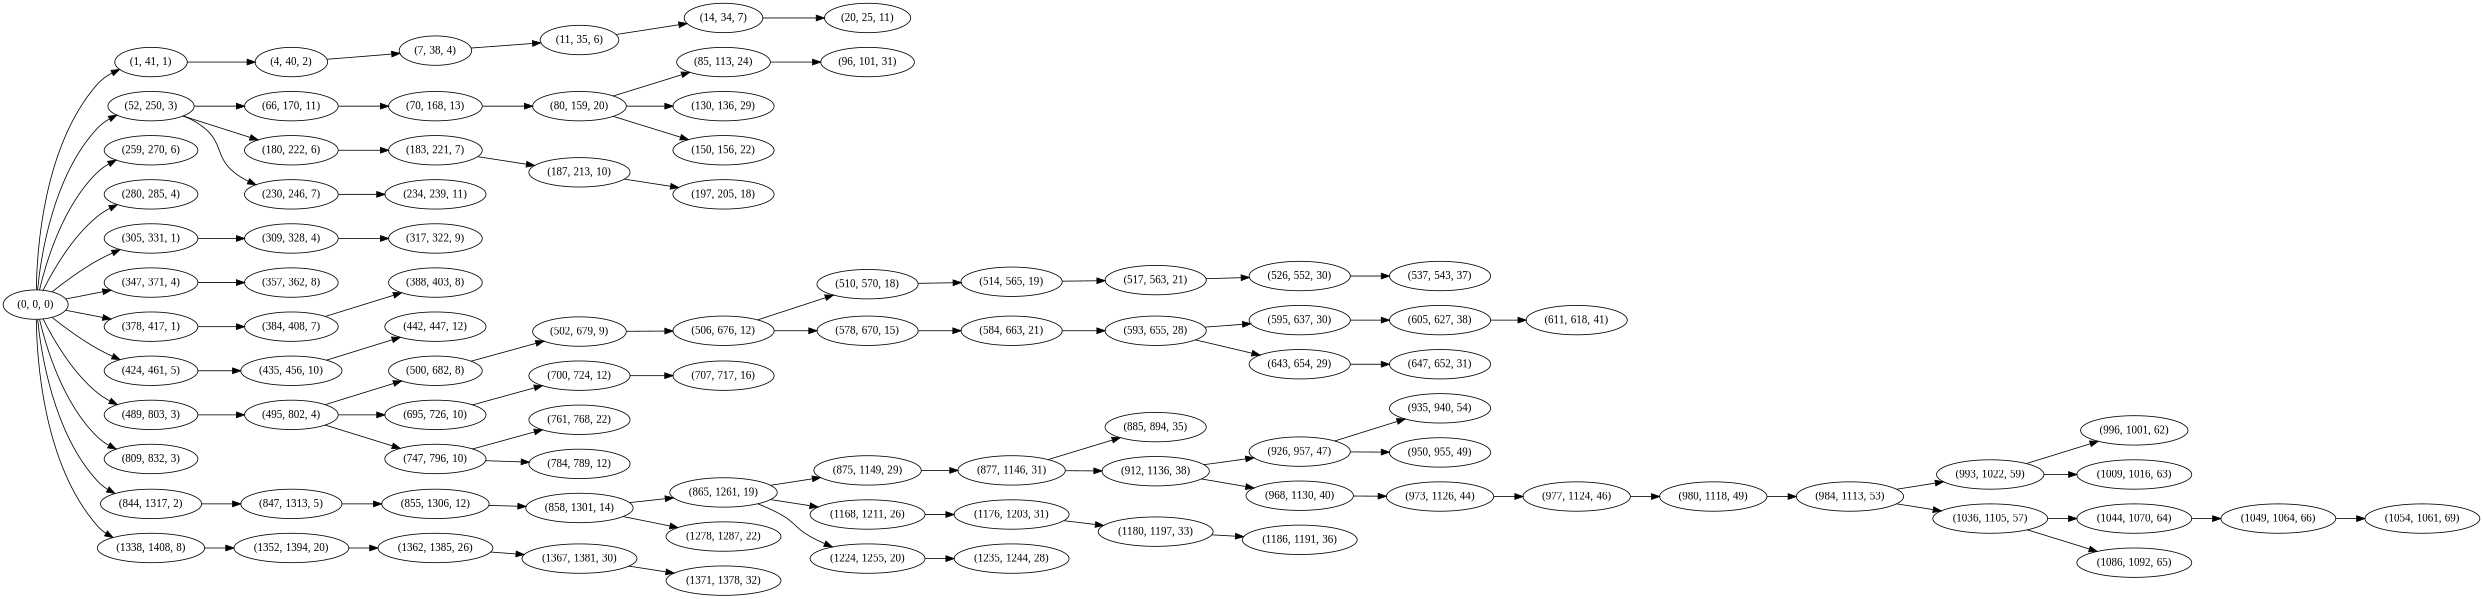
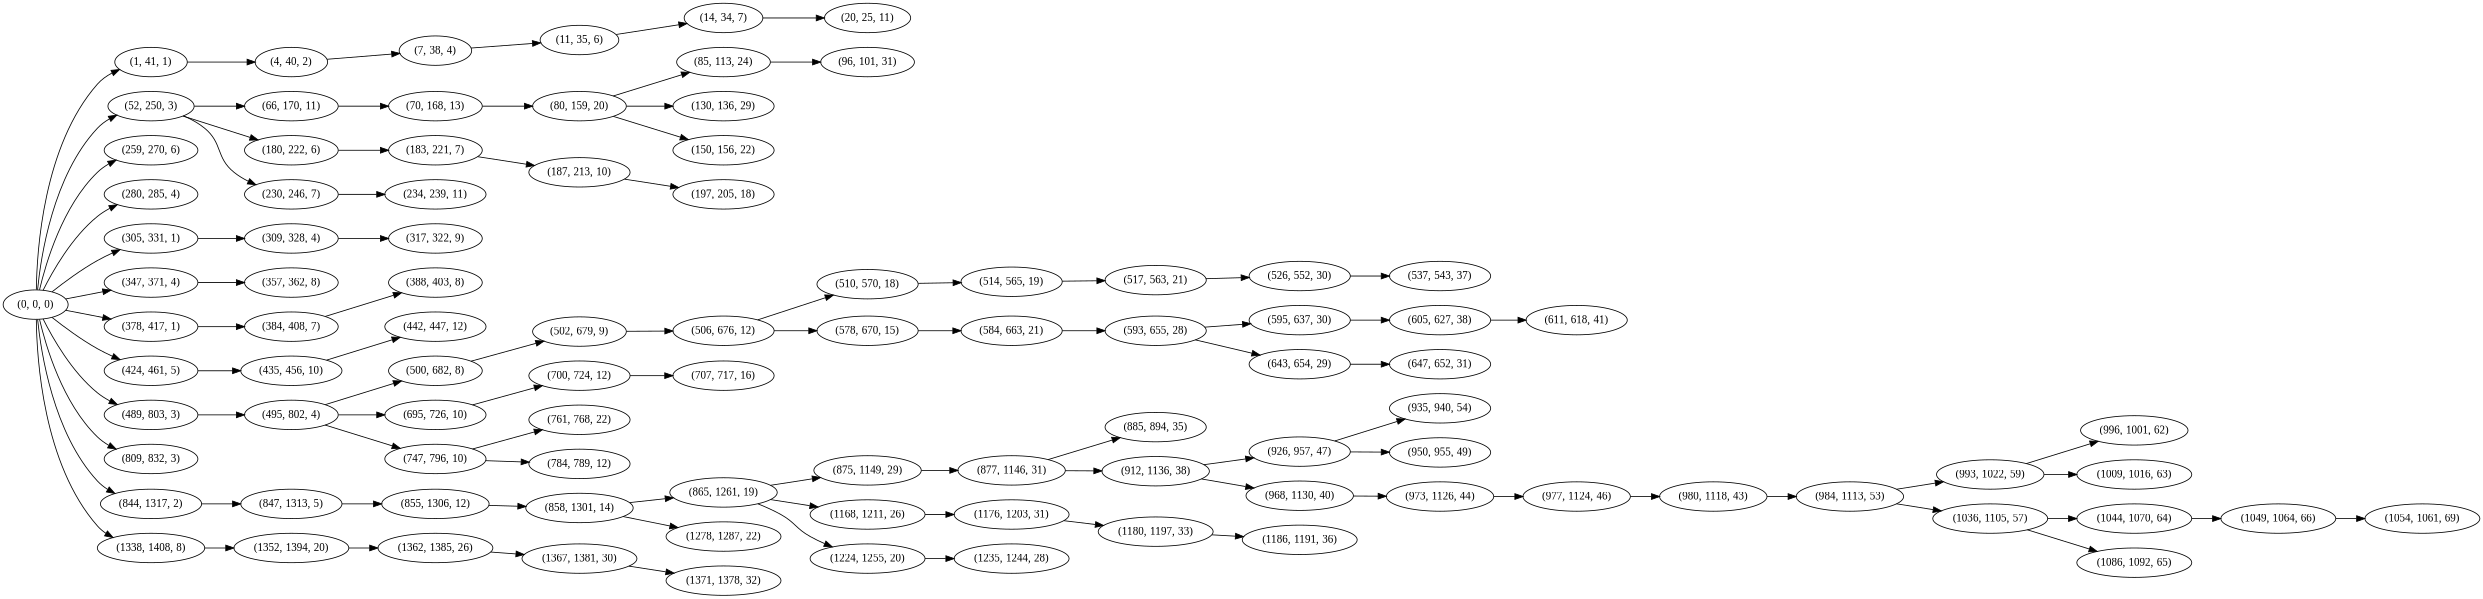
node "(980, 1118, 49)": label "(980, 1118, 49)" -> "(980, 1118, 43)"
